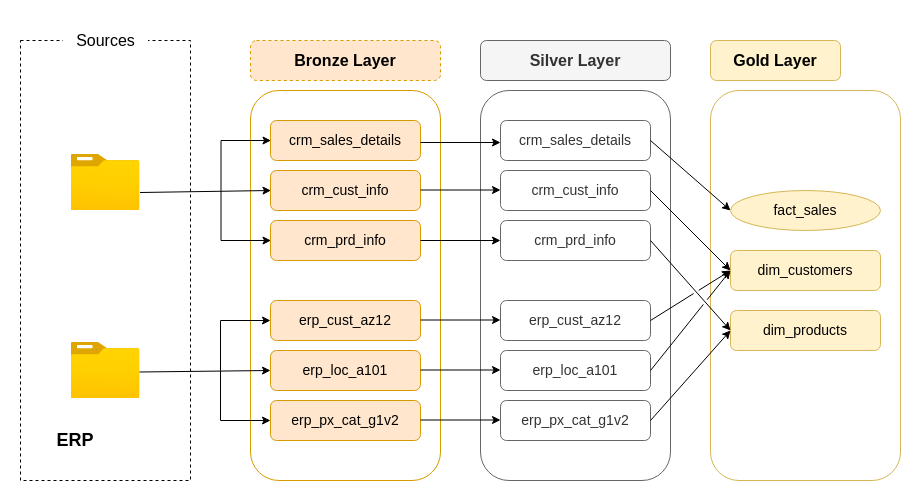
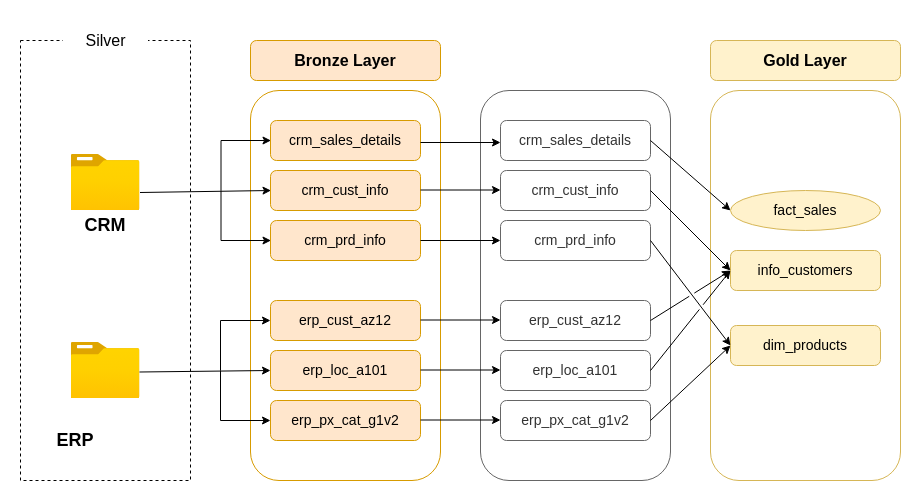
node "Sources": label "Sources" -> "Silver"
node "Bronze Layer": style dashed -> solid
node "Silver Layer": removed
node "Gold Layer": size 130x40 -> 190x40
node "CRM": added
node "dim_customers": label "dim_customers" -> "info_customers"
node "dim_products": moved (806, 331) -> (806, 346)
